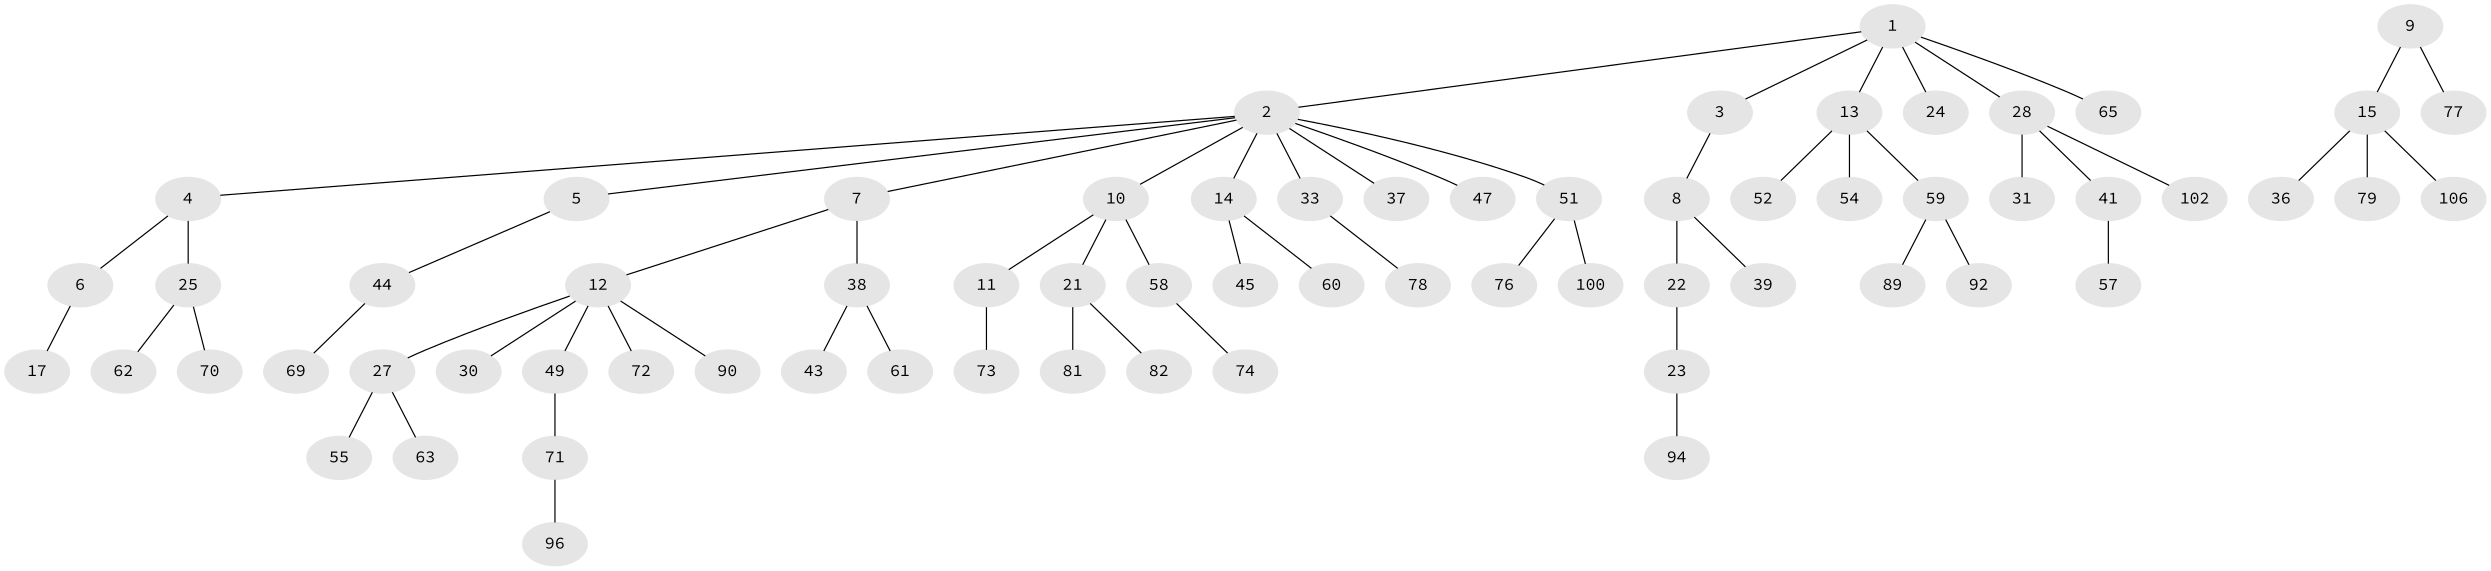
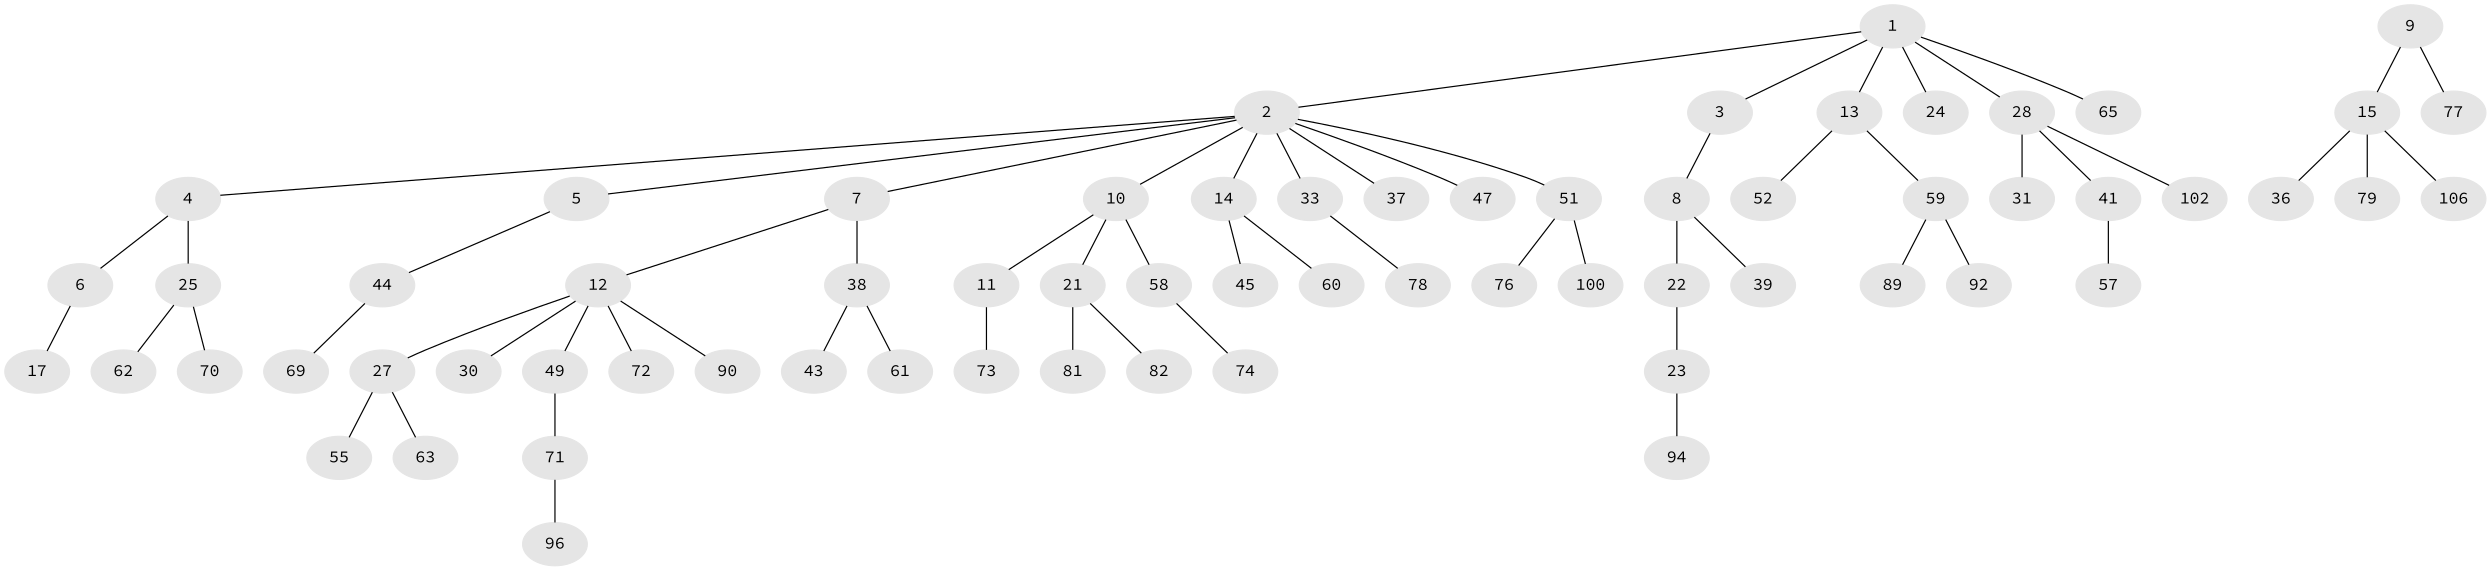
node "54": removed
